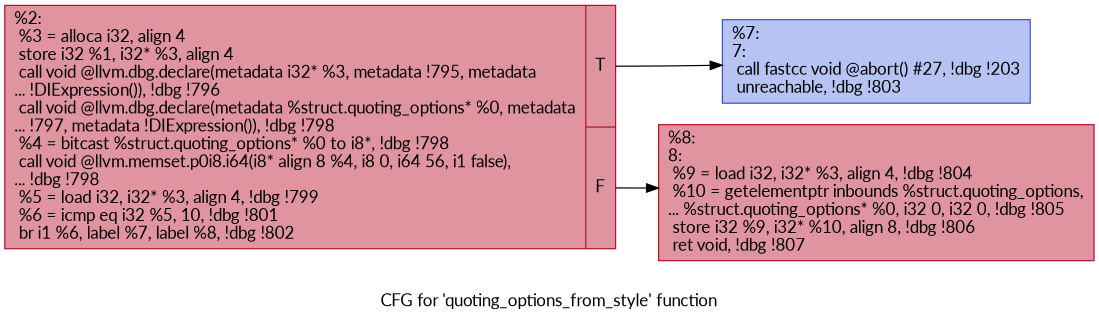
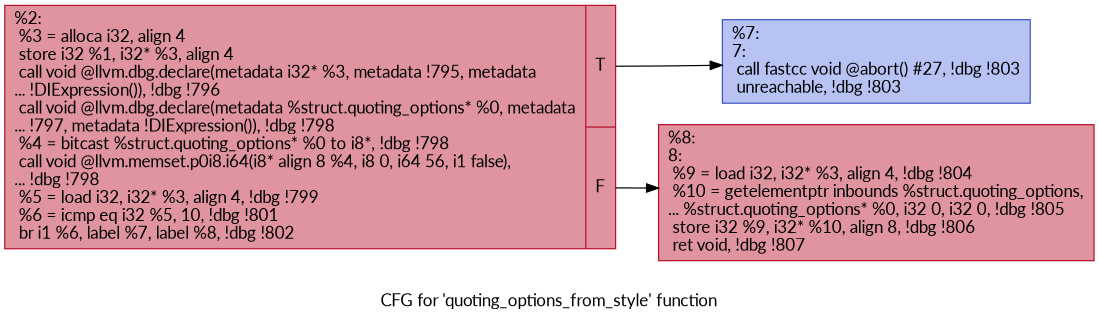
node "%7:": text "call fastcc void @abort() #27, !dbg !203" -> "call fastcc void @abort() #27, !dbg !803"
